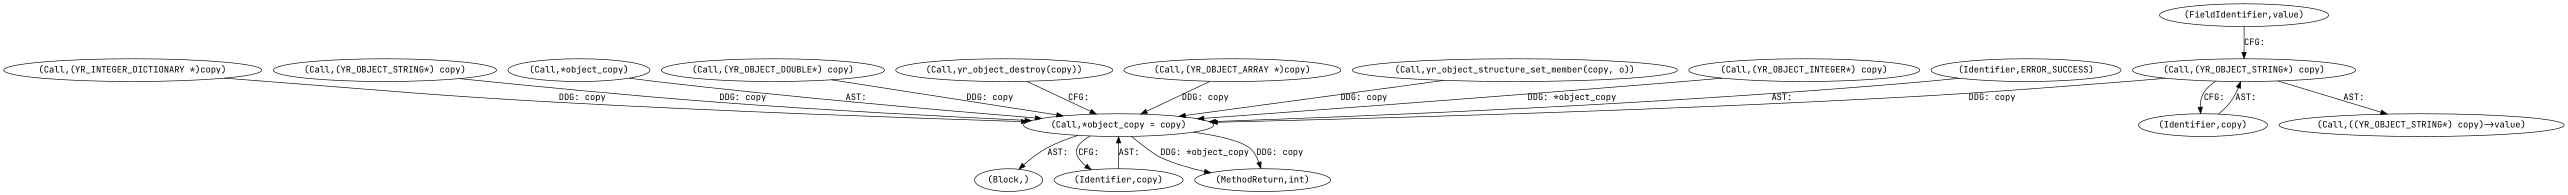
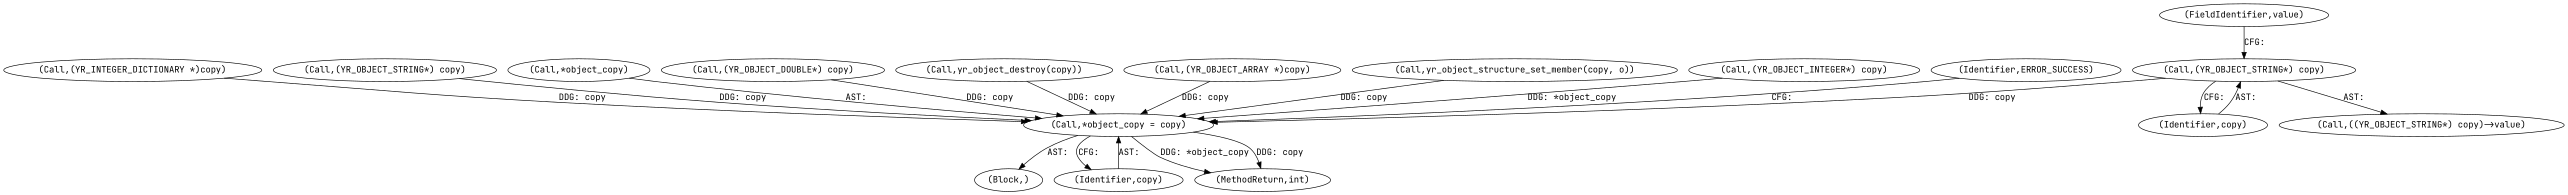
edge "(Call,yr_object_destroy(copy))" -> "(Call,*object_copy = copy)": label "CFG: " -> "DDG: copy"
edge "(Identifier,ERROR_SUCCESS)" -> "(Call,*object_copy = copy)": label "AST: " -> "CFG: "
